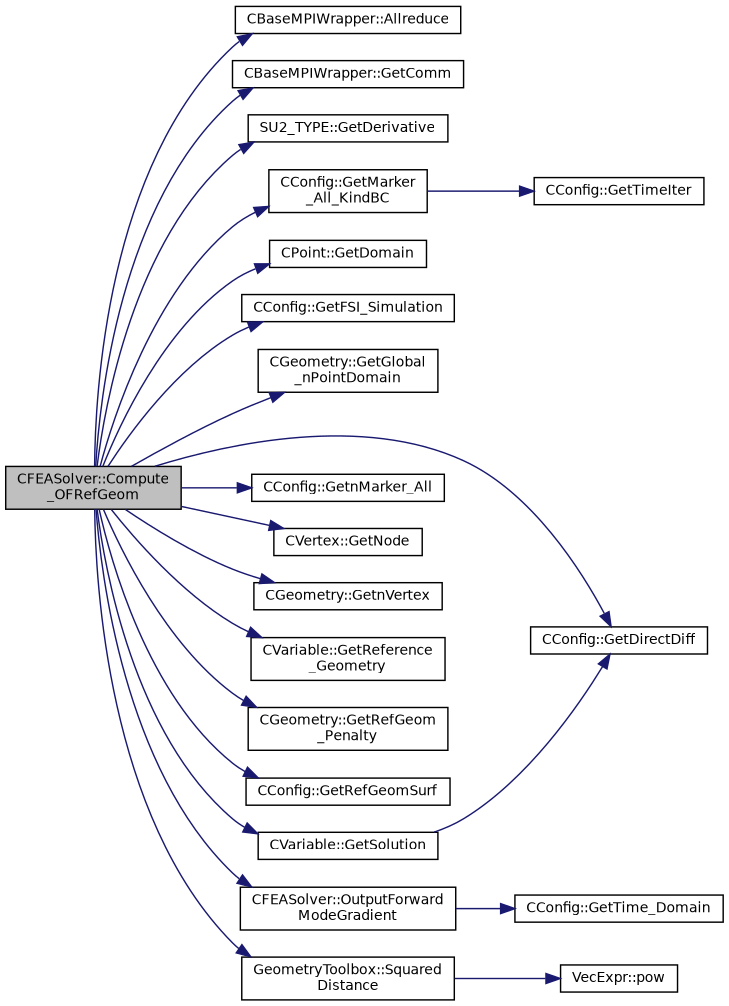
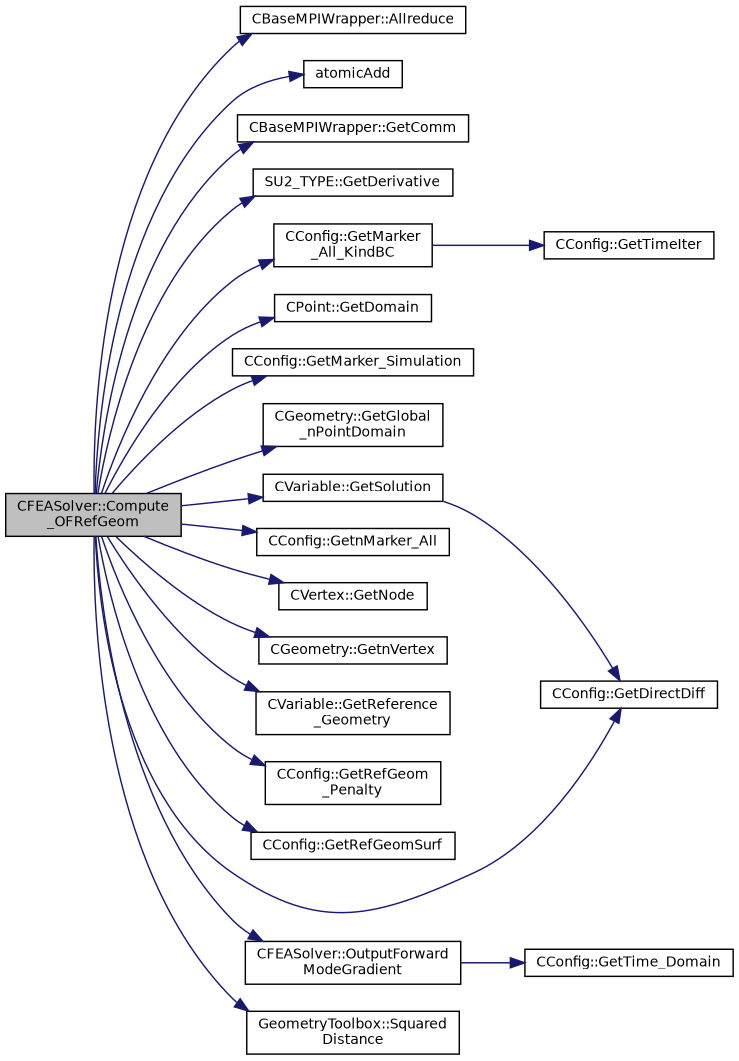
node "atomicAdd": added
node "CConfig::GetFSI_Simulation": label "CConfig::GetFSI_Simulation" -> "CConfig::GetMarker_Simulation"
node "CGeometry::GetRefGeom _Penalty": label "CGeometry::GetRefGeom _Penalty" -> "CConfig::GetRefGeom _Penalty"
node "VecExpr::pow": removed
